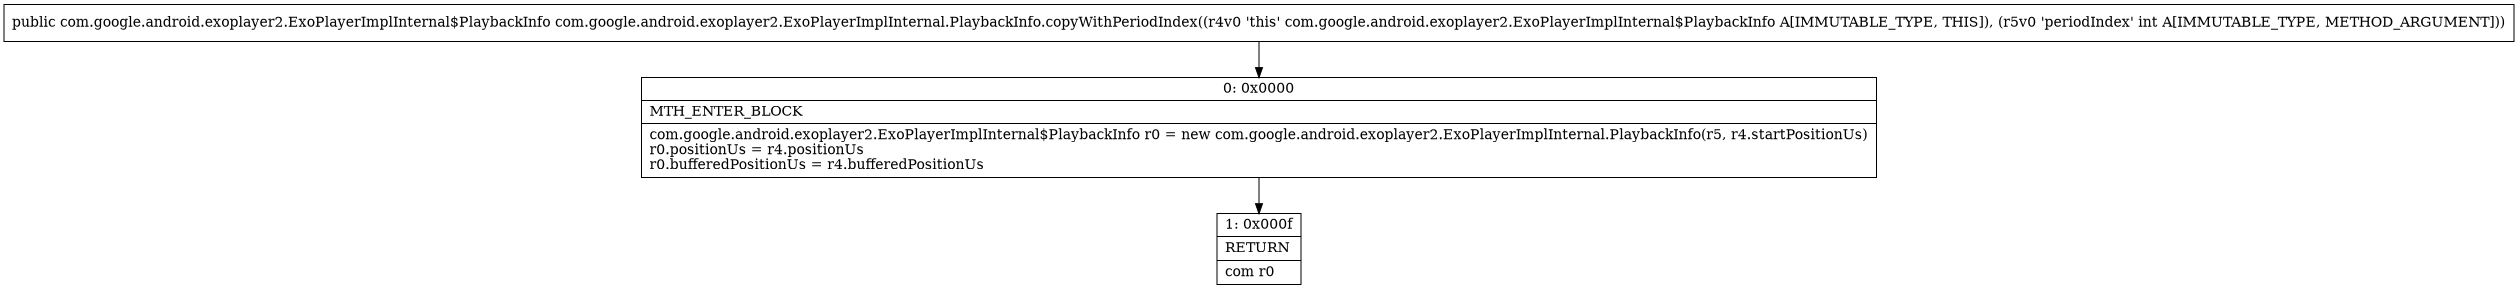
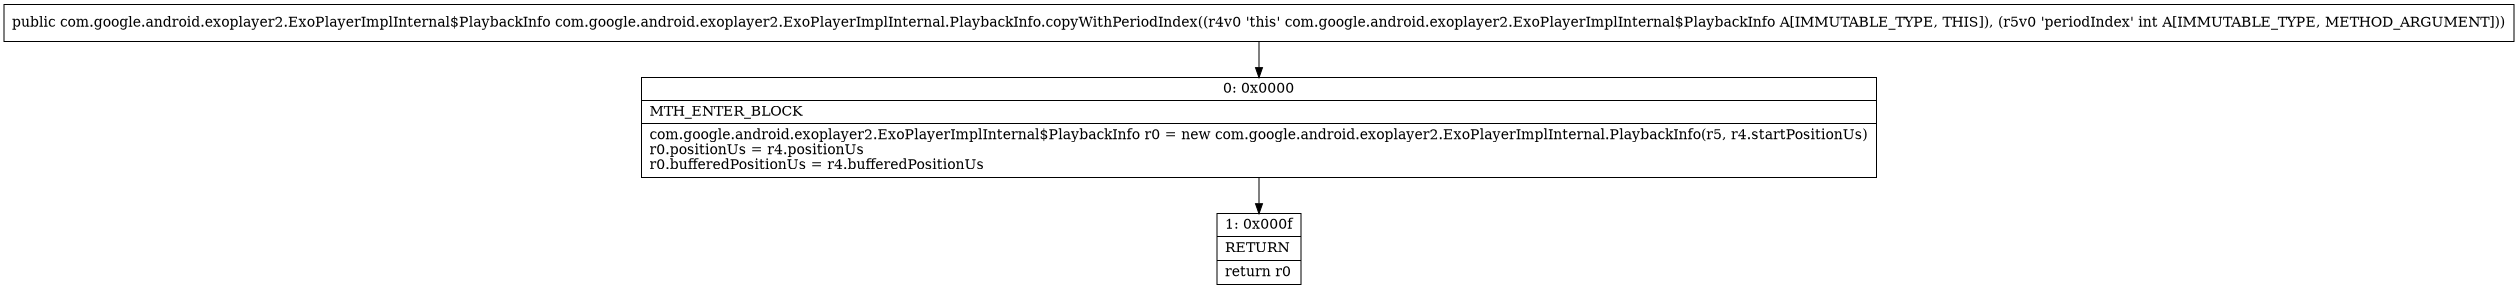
node "1: 0x000f": text "com r0" -> "return r0"
